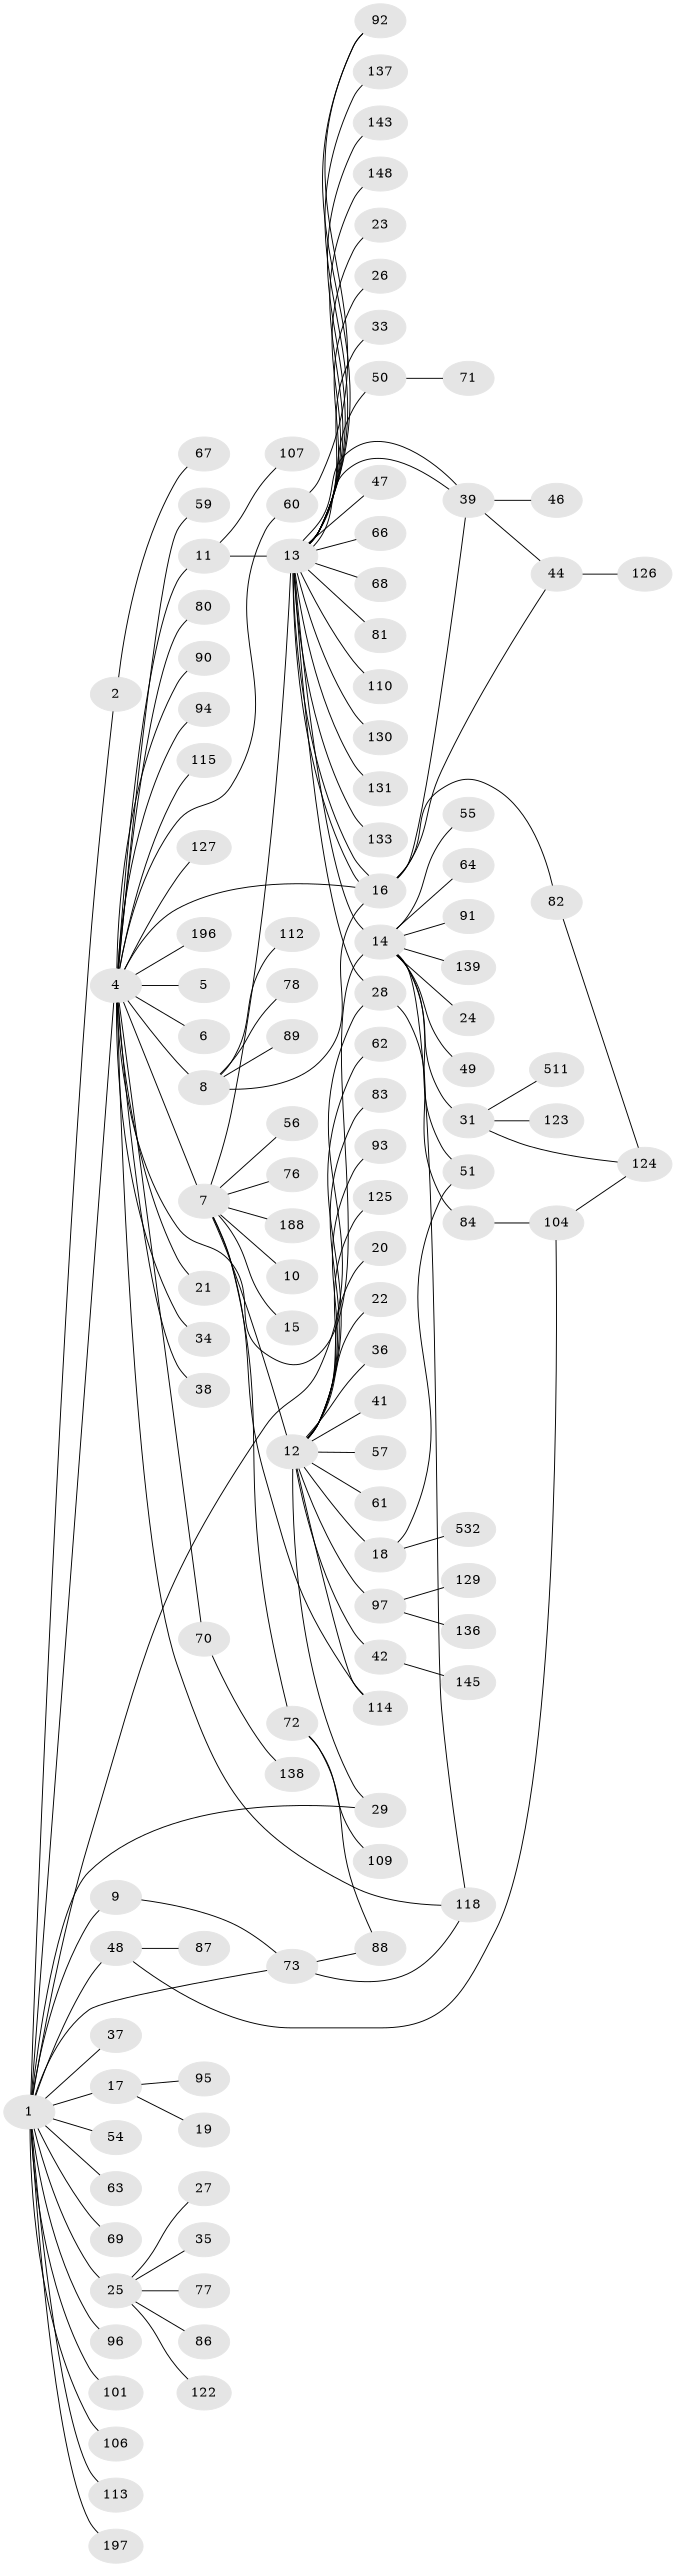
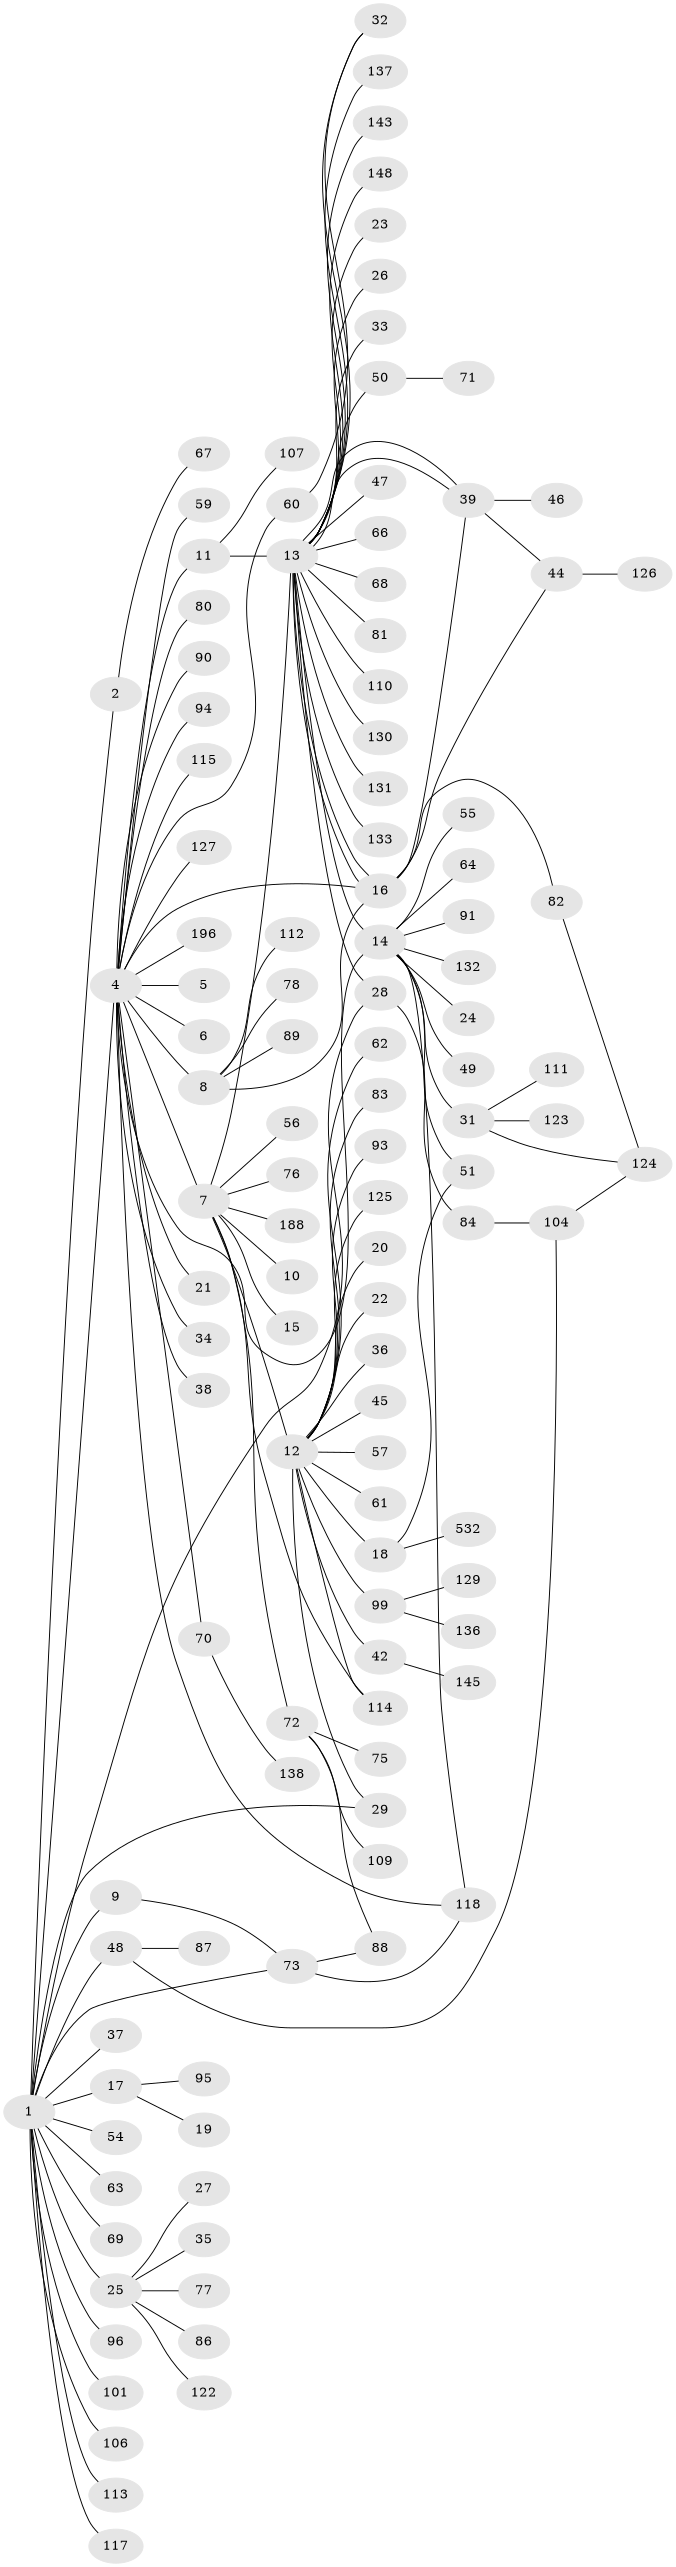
node "92": label "92" -> "32"
node "139": label "139" -> "132"
node "511": label "511" -> "111"
node "41": label "41" -> "45"
node "97": label "97" -> "99"
node "75": added
node "197": label "197" -> "117"
